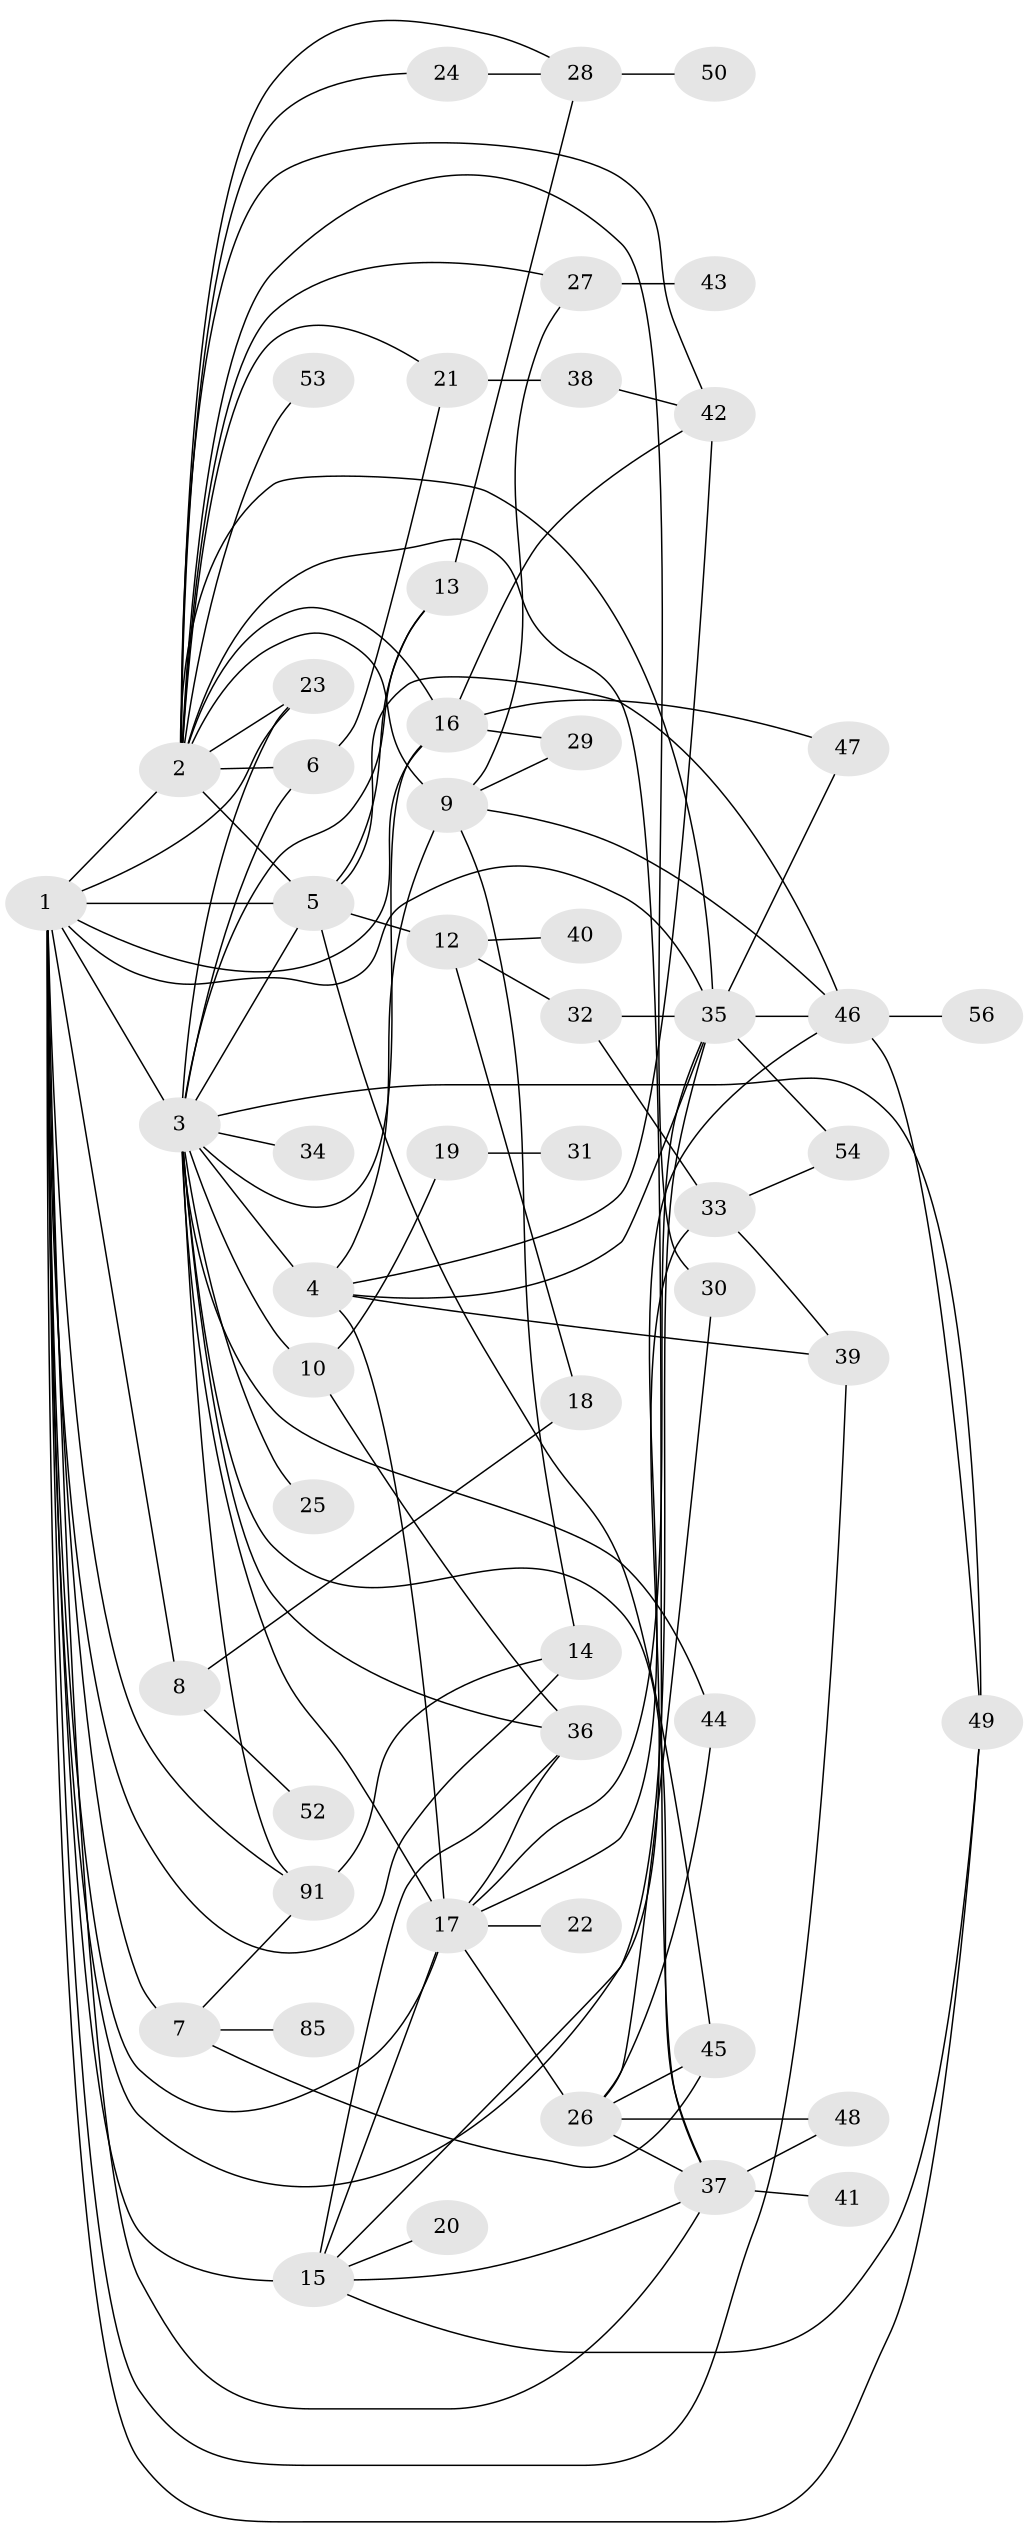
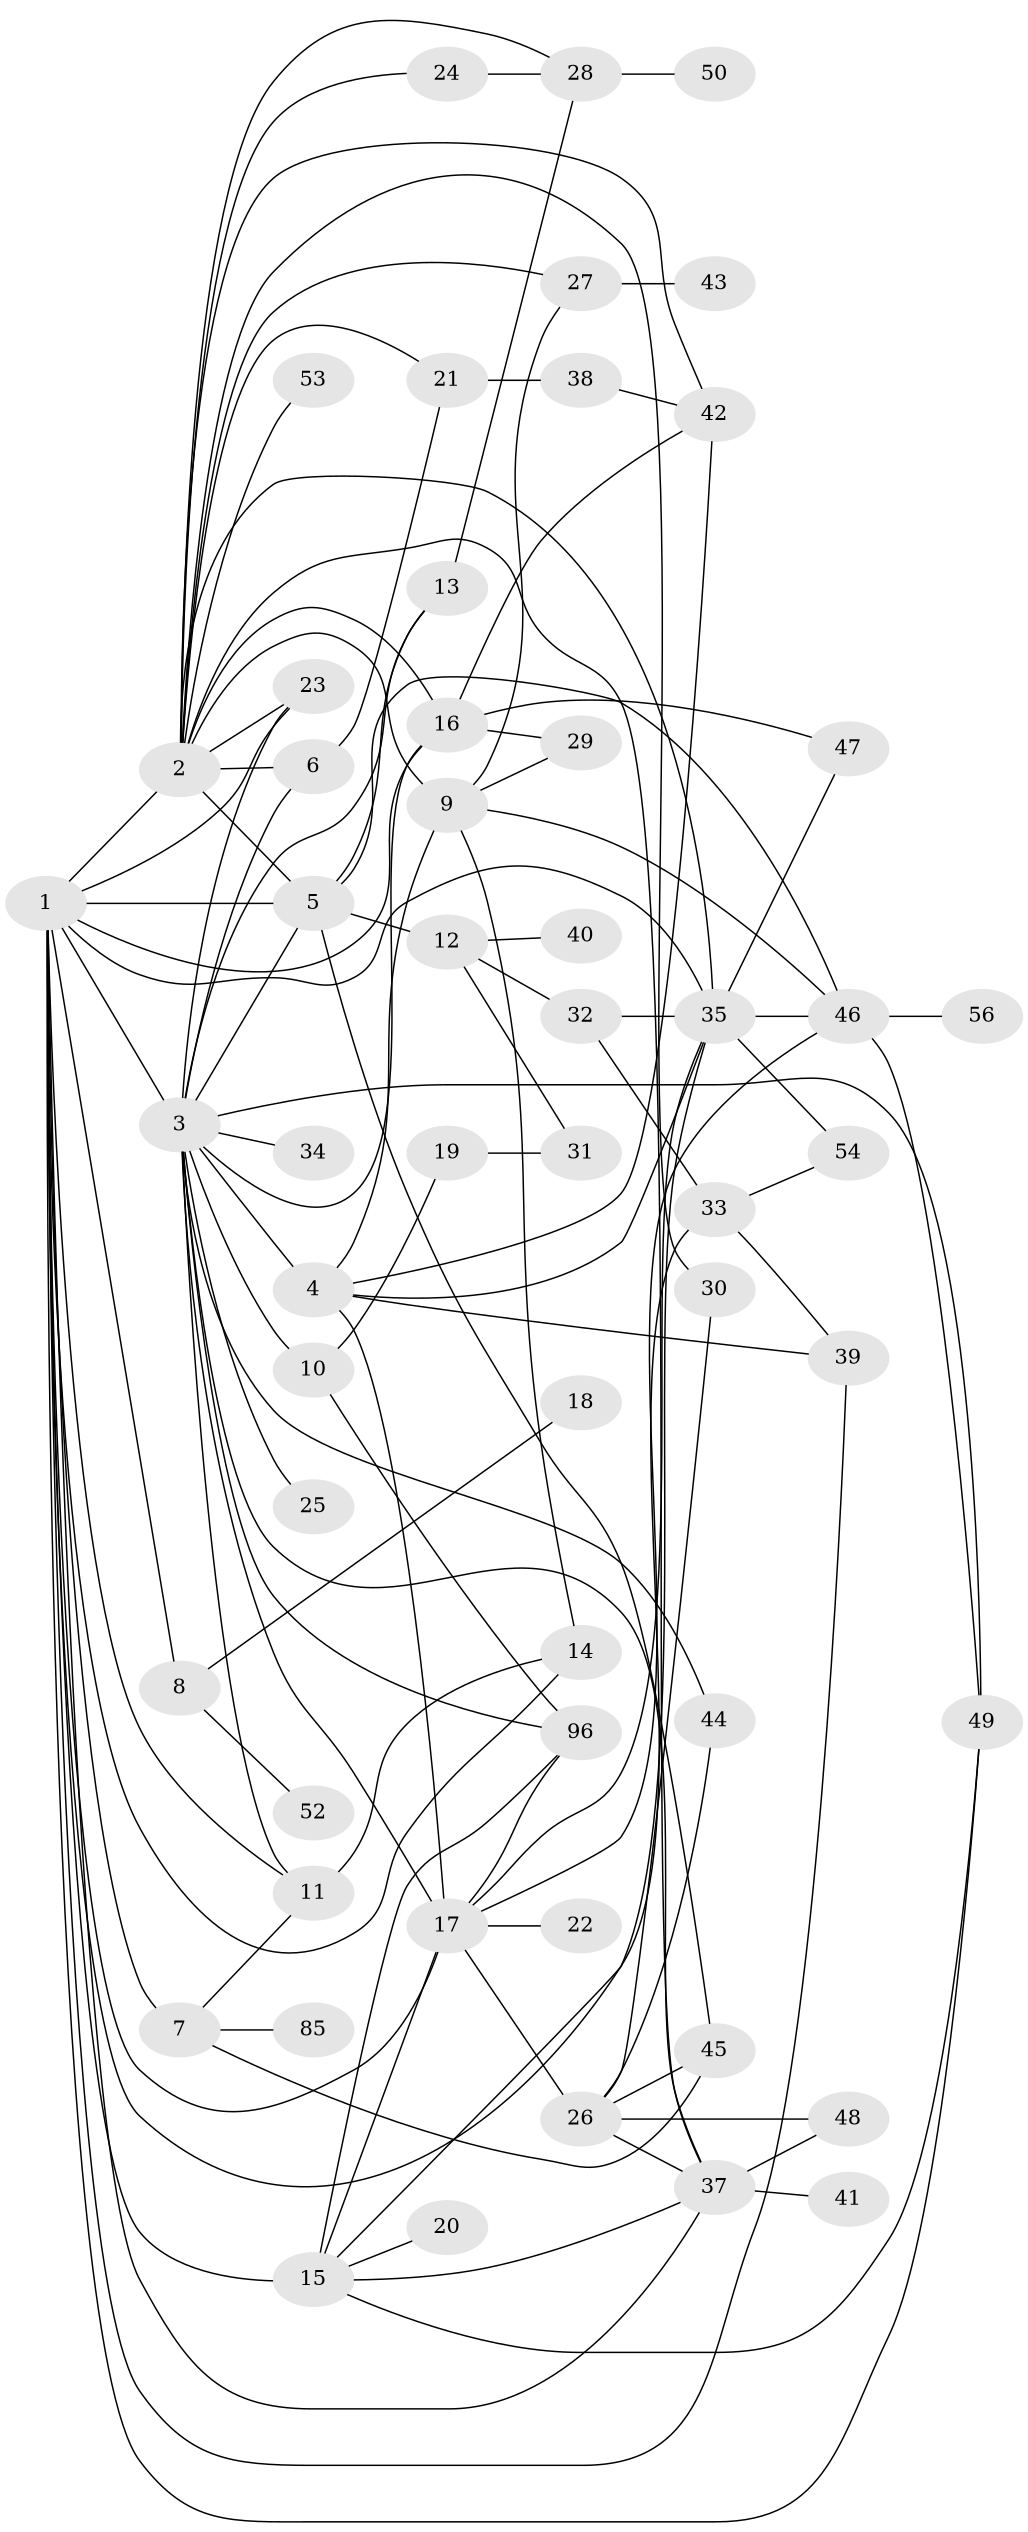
edge "12" -- "18": now "12" -- "31"
node "36": label "36" -> "96"
node "91": label "91" -> "11"
